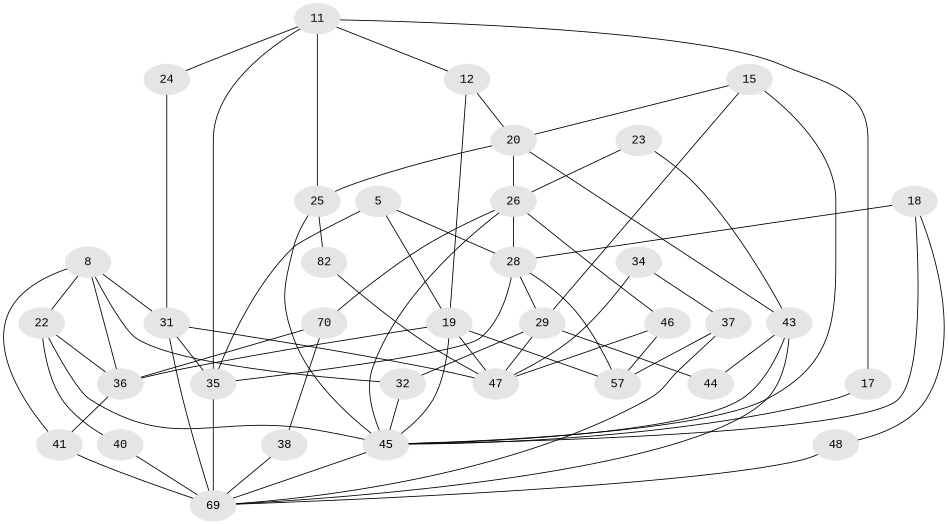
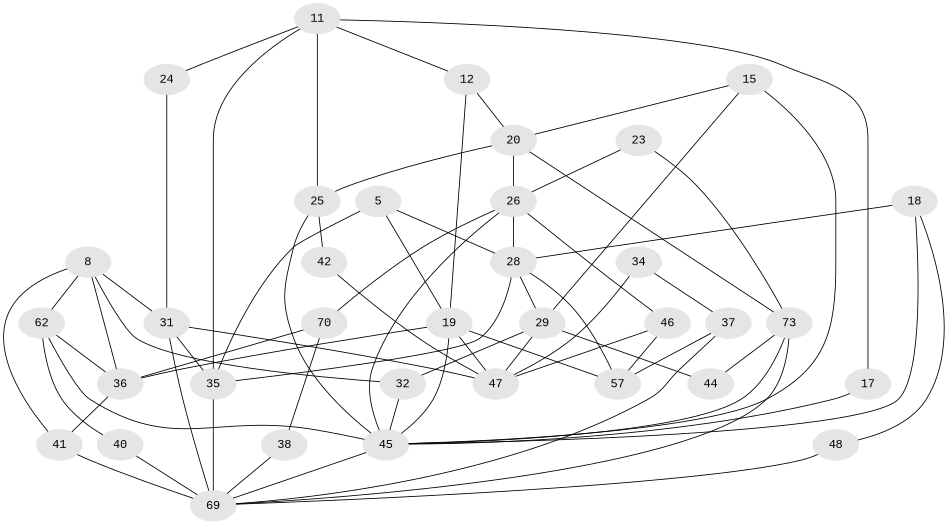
node "82": label "82" -> "42"
node "22": label "22" -> "62"
node "43": label "43" -> "73"
